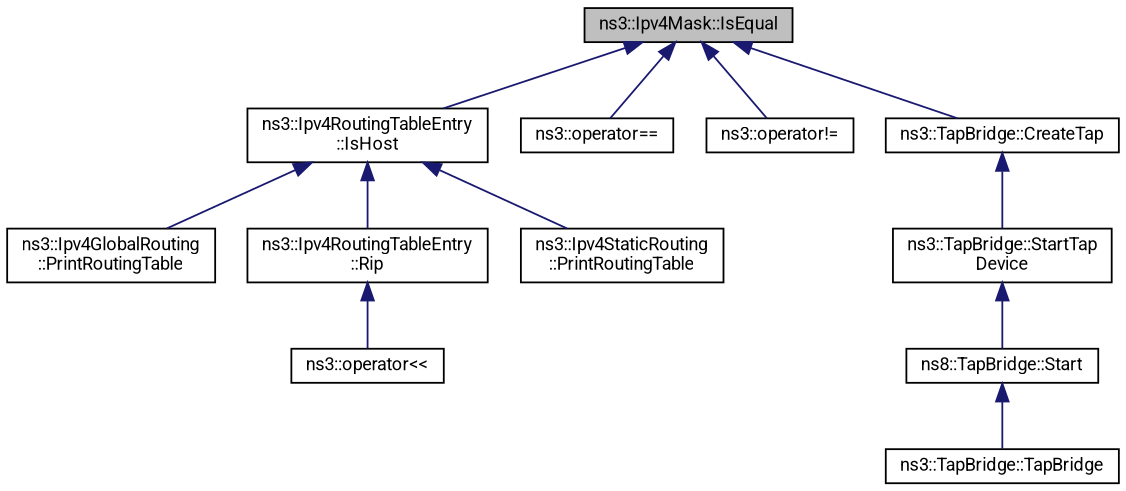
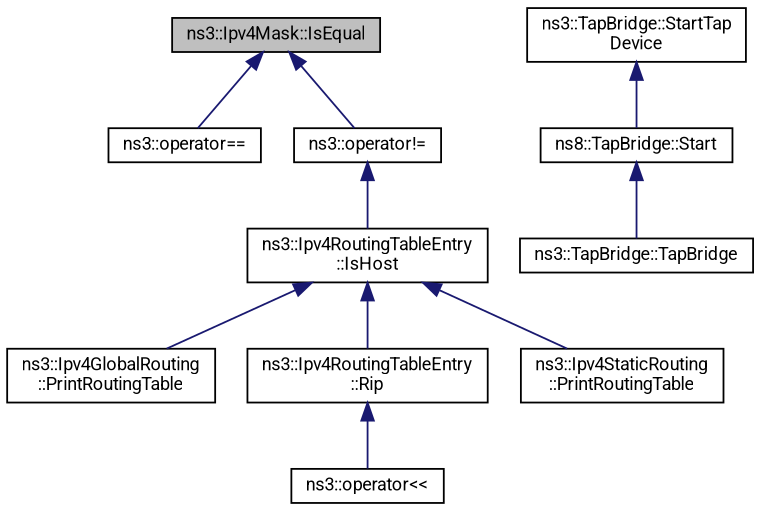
edge "ns3::Ipv4RoutingTableEntry ::IsHost" -> "ns3::Ipv4Mask::IsEqual": now "ns3::Ipv4RoutingTableEntry ::IsHost" -> "ns3::operator!="
node "ns3::TapBridge::CreateTap": removed
